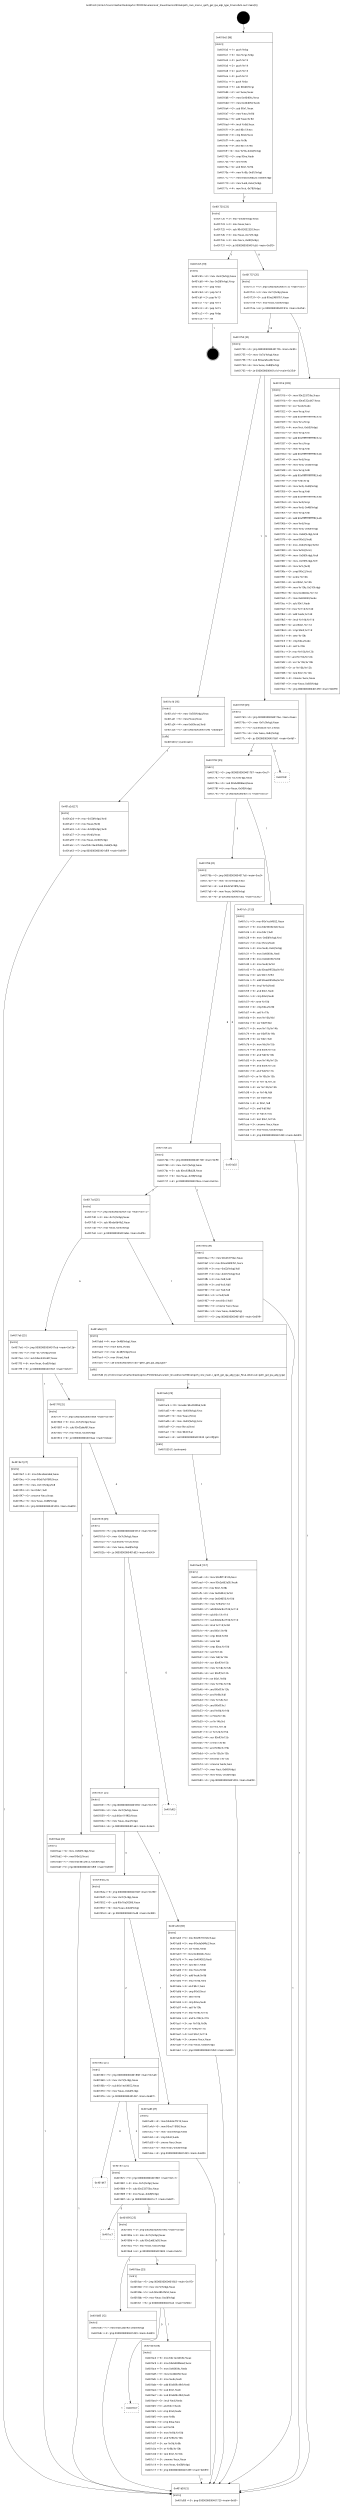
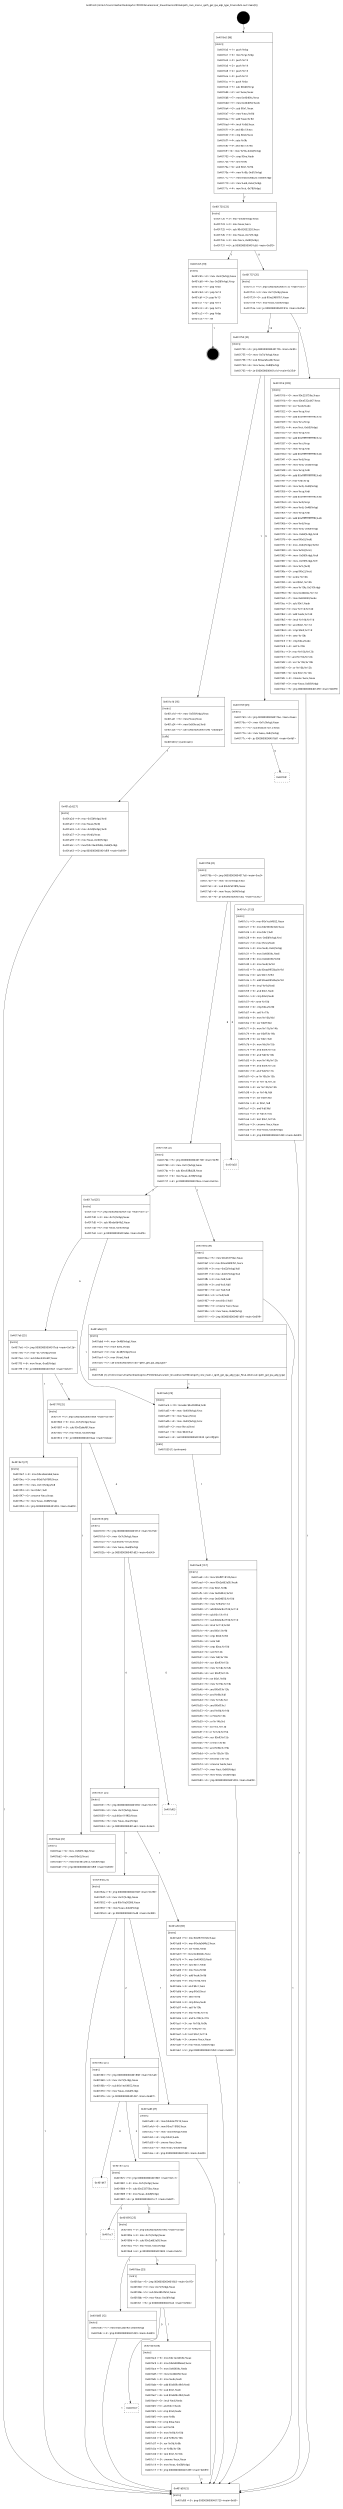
node "0x401782 [25]": removed
edge "0x4017cd [25]" -> "0x401ab6 [21]": now "0x4017cd [25]" -> "0x401acb [29]"
edge "0x401bae [22]" -> "0x401d59 [5]": now "0x40184a [25]" -> "0x401d59 [5]"
